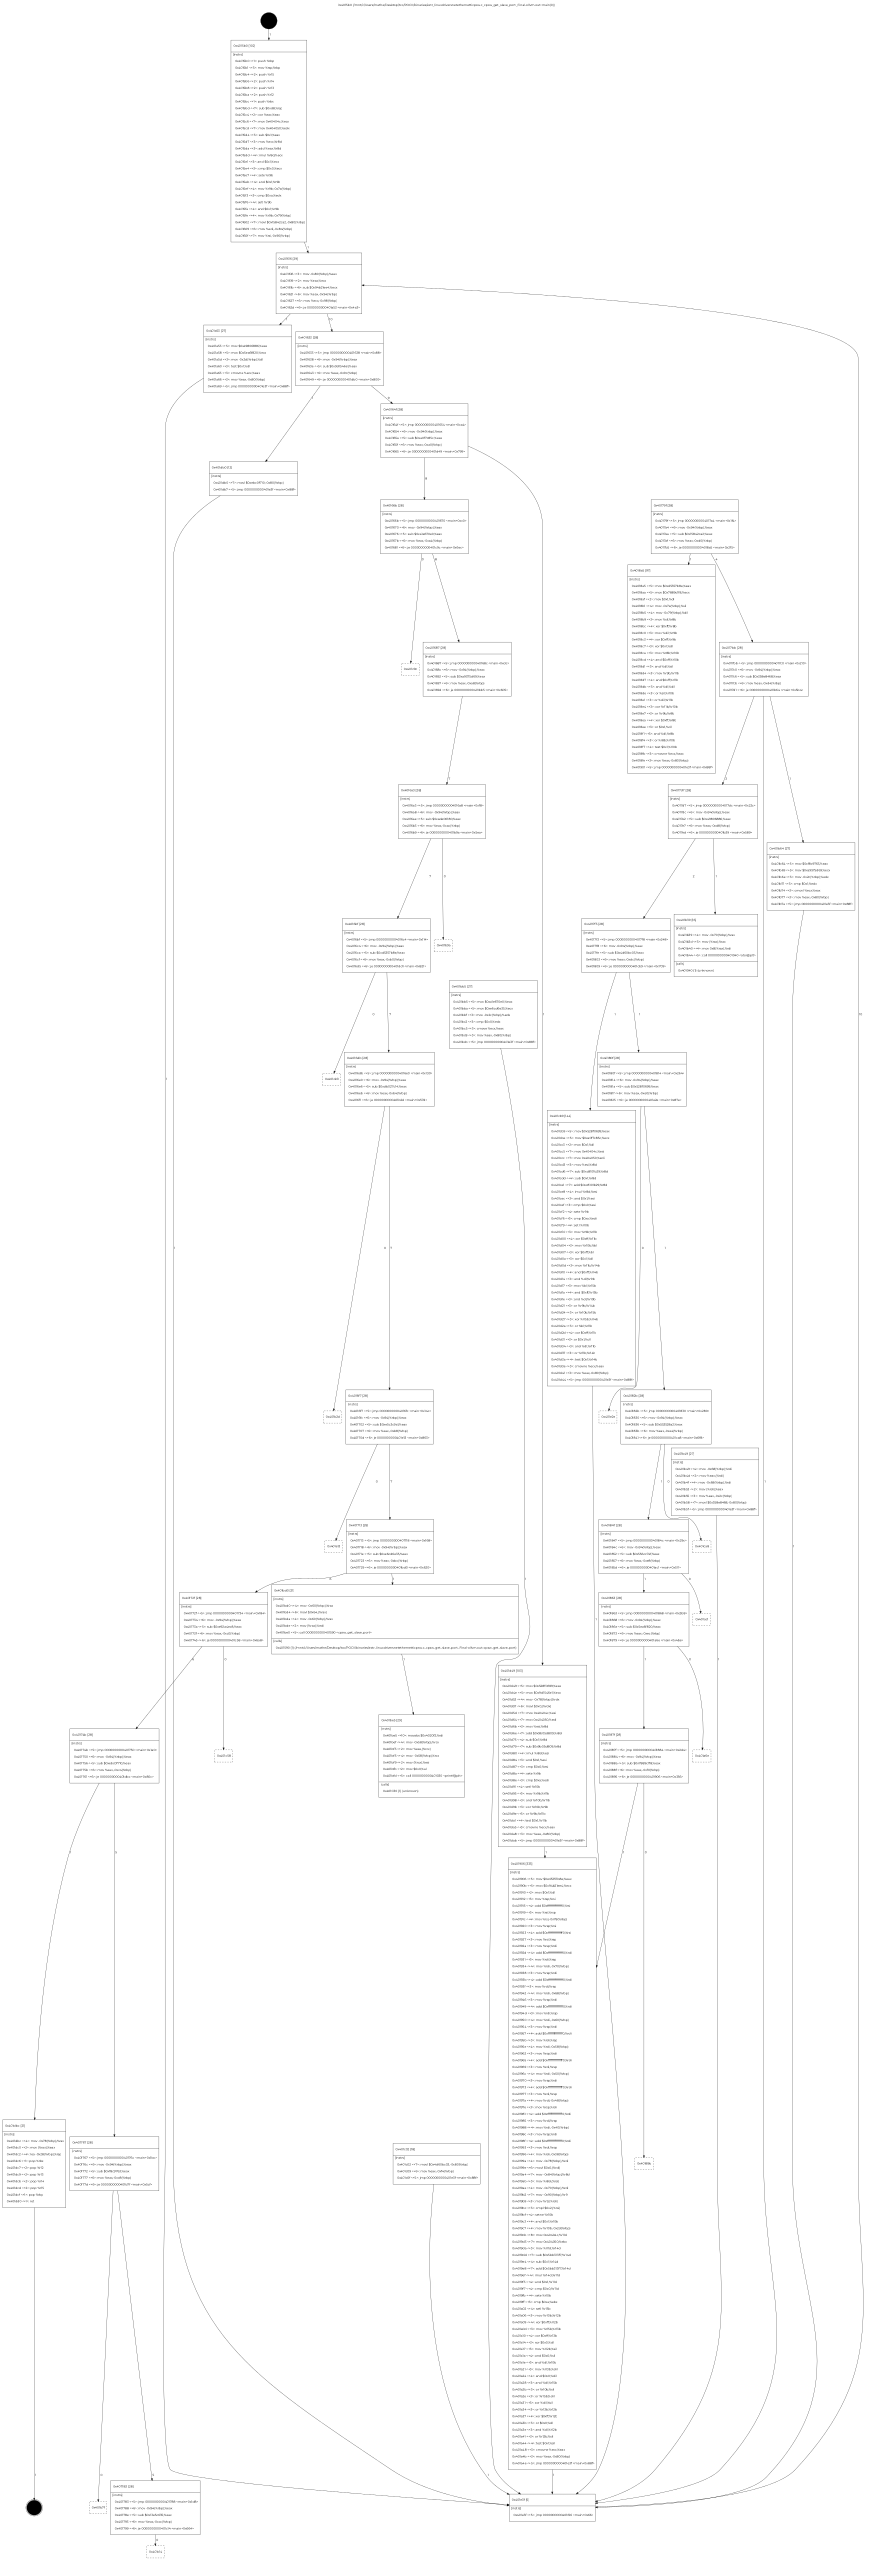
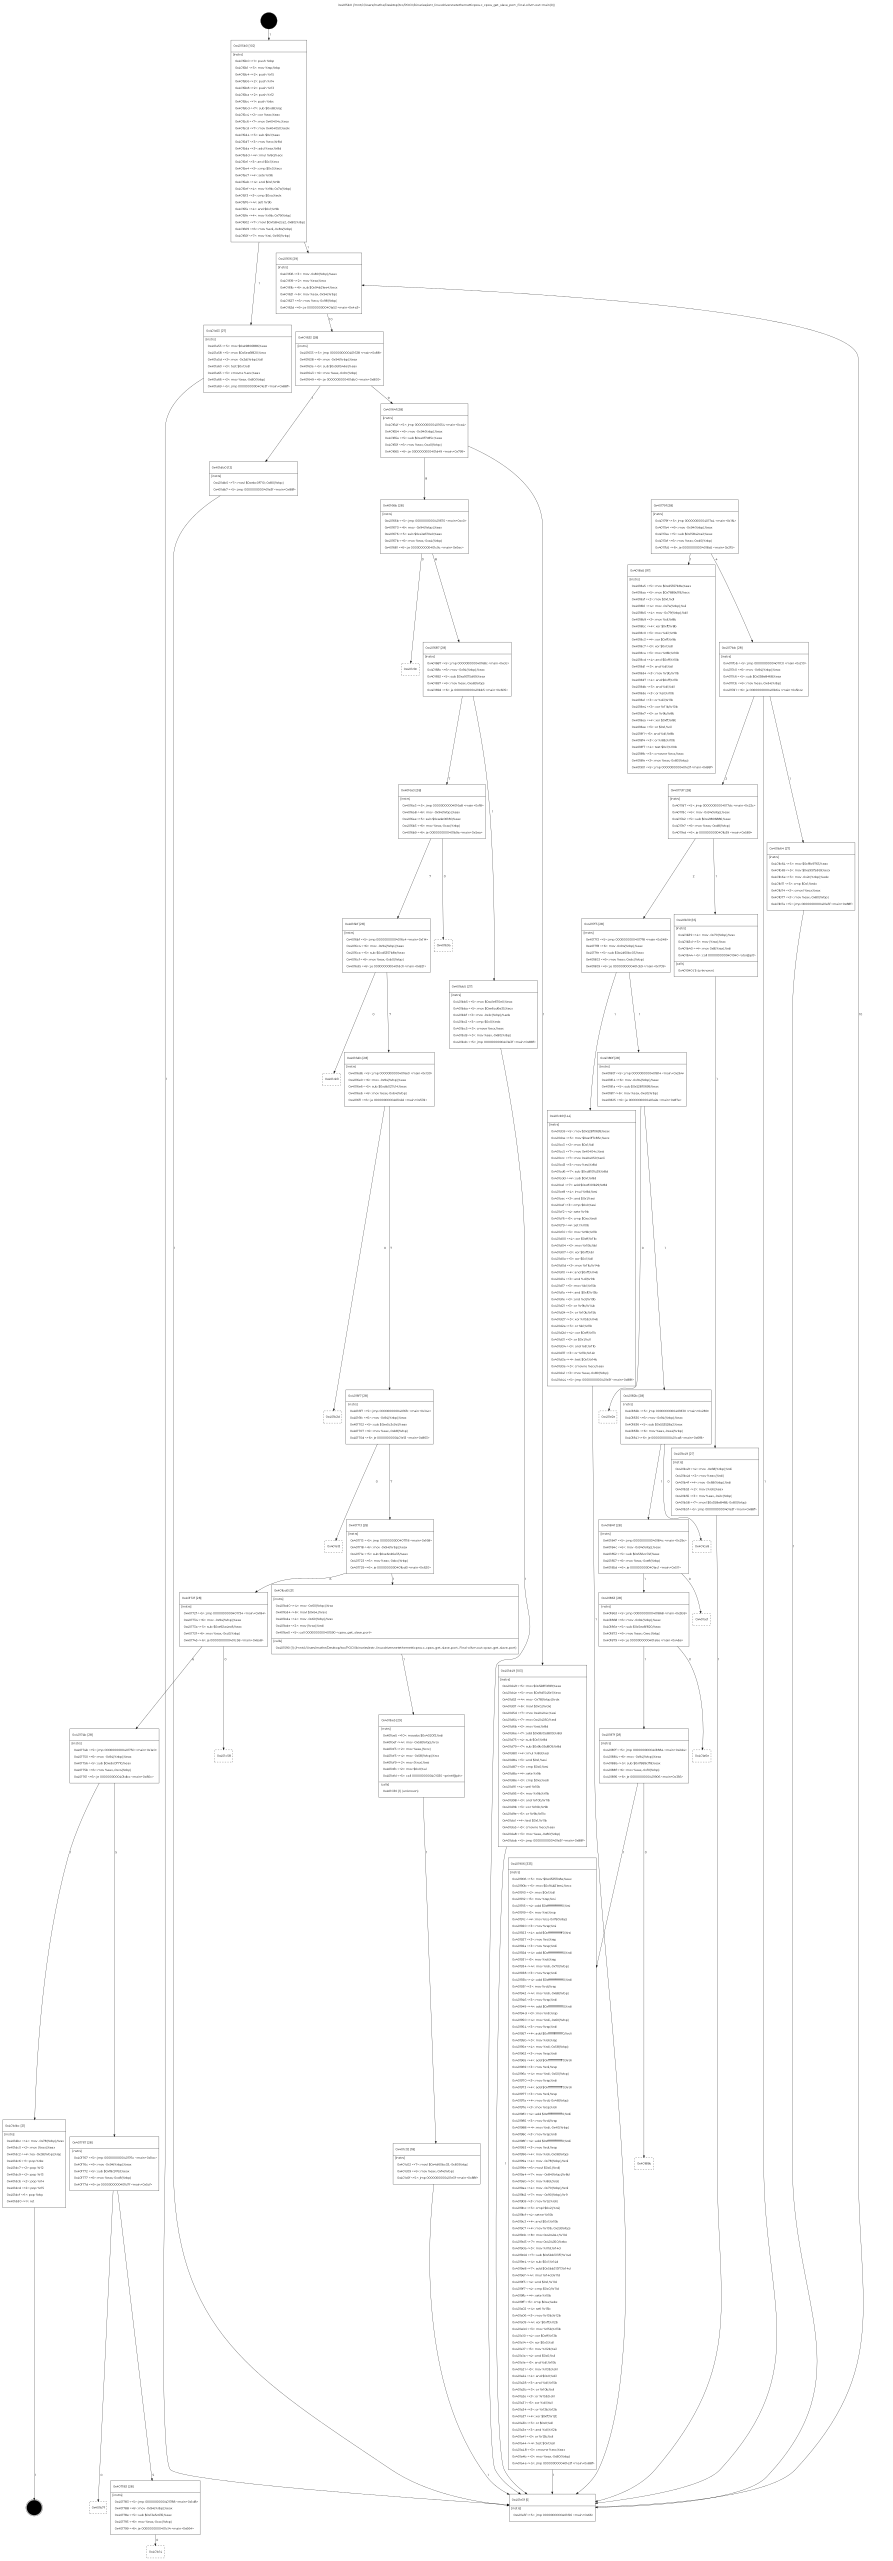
edge "0x401616 [29]" -> "0x401a53 [27]": now "0x4015b0 [102]" -> "0x401a53 [27]"
edge "0x401687 [28]" -> "0x401bb5 [27]": added, label "1"
edge "0x401b39 [16]" -> "0x401b49 [27]": added, label "1"
edge "0x401d49 [103]" -> "0x401906 [333]": now "0x401d49 [103]" -> "0x401e3f [5]"
edge "0x401be5 [29]" -> "0x401c02 [18]": added, label "1"
